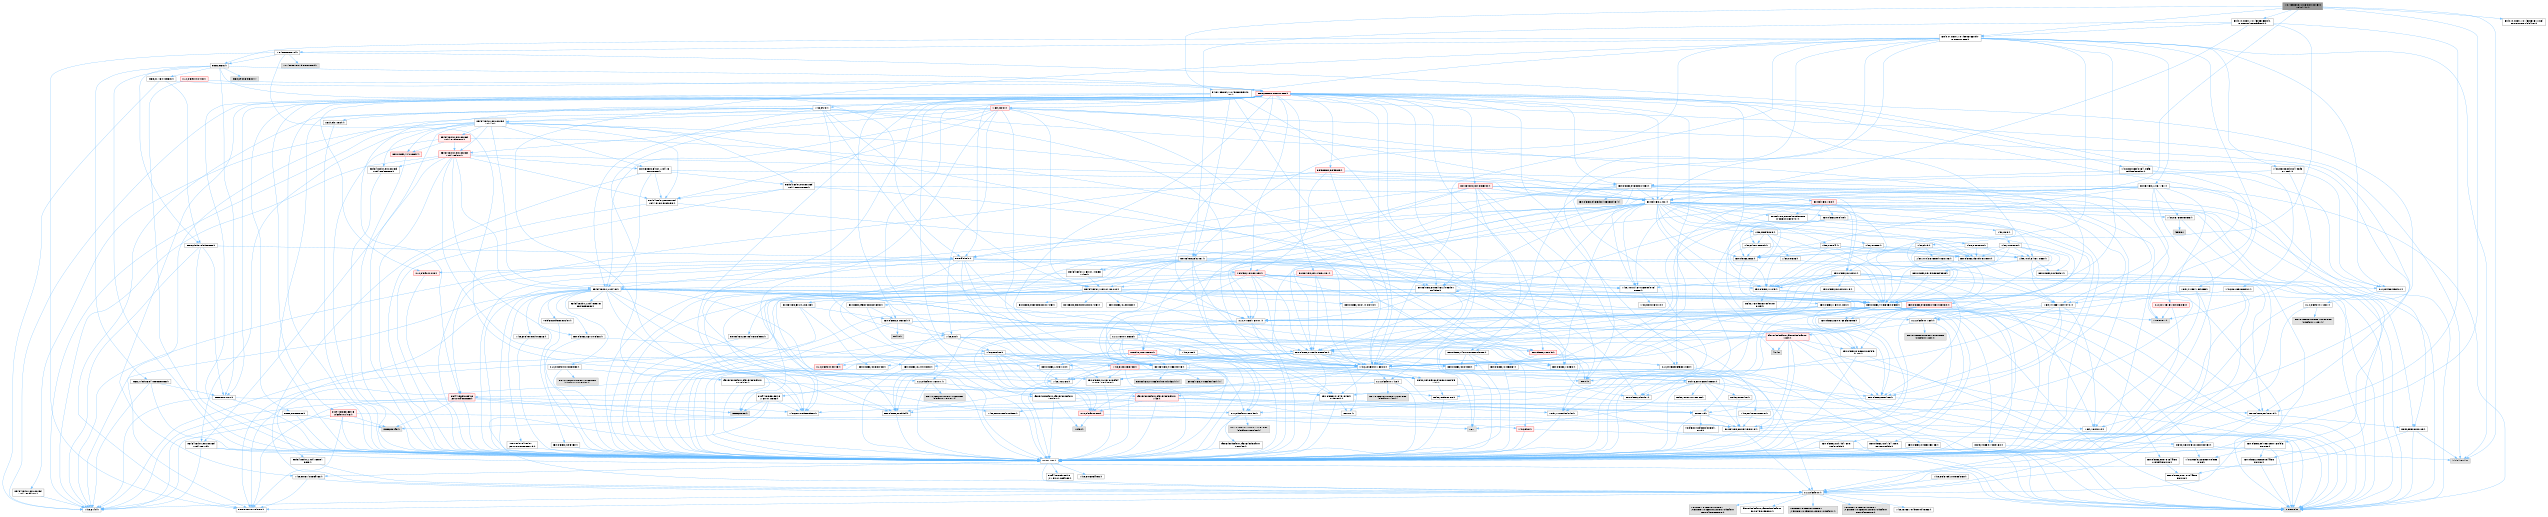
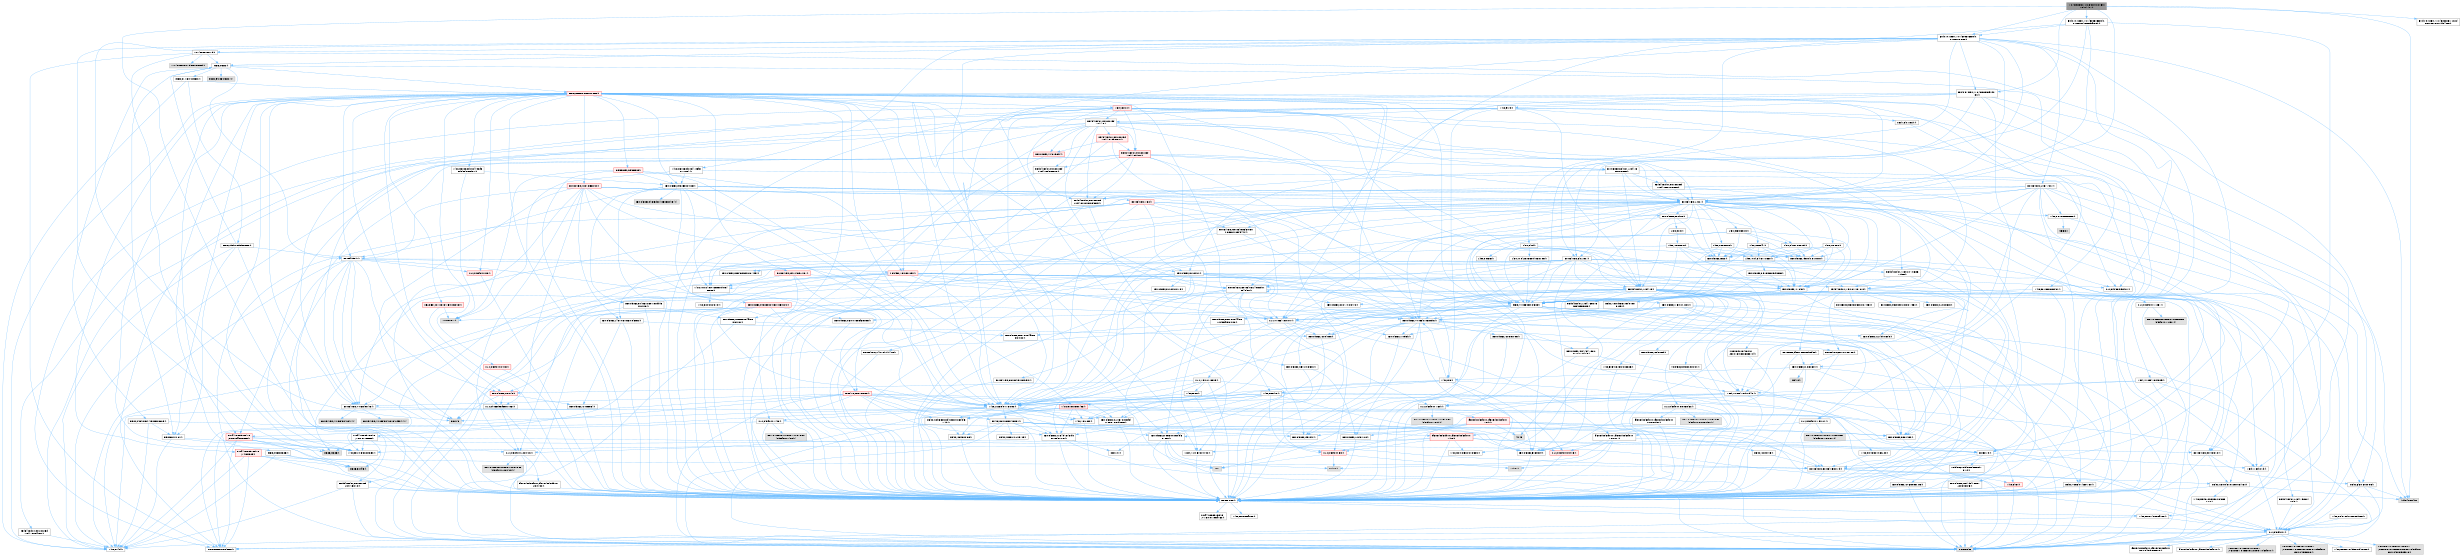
edge "HAL/PlatformTime.h" -> "Stats/StatsSystemTypes.h": reversed
node "BinarySearch/MovieSceneEntity IDs.h": label "BinarySearch/MovieSceneEntity IDs.h" -> "EntitySystem/MovieSceneEntity IDs.h"
edge "Stats/Stats.h" -> "Stats/LightweightStats.h": reversed
edge "Misc/Guid.h" -> "Containers/StringFwd.h": removed
edge "Misc/TransactionallySafe CriticalSection.h" -> "HAL/CriticalSection.h": now "Containers/LockFreeList.h" -> "HAL/CriticalSection.h"
node "Templates/Projection.h": label "Templates/Projection.h" -> "Templates/StaticClassProvider.h"
edge "Containers/BitArray.h" -> "Templates/Models.h": now "Containers/BitArray.h" -> "HAL/UnrealMemory.h"
node "Templates/UnrealTemplate.h": label "Templates/UnrealTemplate.h" -> "Stats/UnrealTemplate.h"
node "HAL/LowLevelMemTracker.h": label "HAL/LowLevelMemTracker.h" -> "HEADER/LowLevelMemTracker.h"
edge "Serialization/Archive.h" -> "Traits/IsCharEncodingCompatible With.h": removed
edge "Containers/EnumAsByte.h" -> "Templates/IsPODType.h": reversed
edge "GenericPlatform/GenericPlatform Math.h" -> "Templates/UnrealTypeTraits.h": now "Traits/MemberFunctionPtr Outer.h" -> "Templates/UnrealTypeTraits.h"
node "Containers/AllowShrinking.h": added
node "Templates/IsValidVariadic TypeHash.h": label "Templates/IsValidVariadic TypeHash.h" -> "Templates/IsValidVariadic FunctionArg.h"
node "ProfilingDebugging /PlatformTime.h": label "ProfilingDebugging /PlatformTime.h" -> "ProfilingDebugging /MiscTrace.h"
edge "GenericPlatform/GenericPlatform Memory.h" -> "HAL/PlatformString.h": added
edge "Templates/PointerIsConvertible FromTo.h" -> "Misc/StaticAssertComplete Type.h": removed
node "string.h": added
node "GenericPlatform/GenericPlatform.h": added
